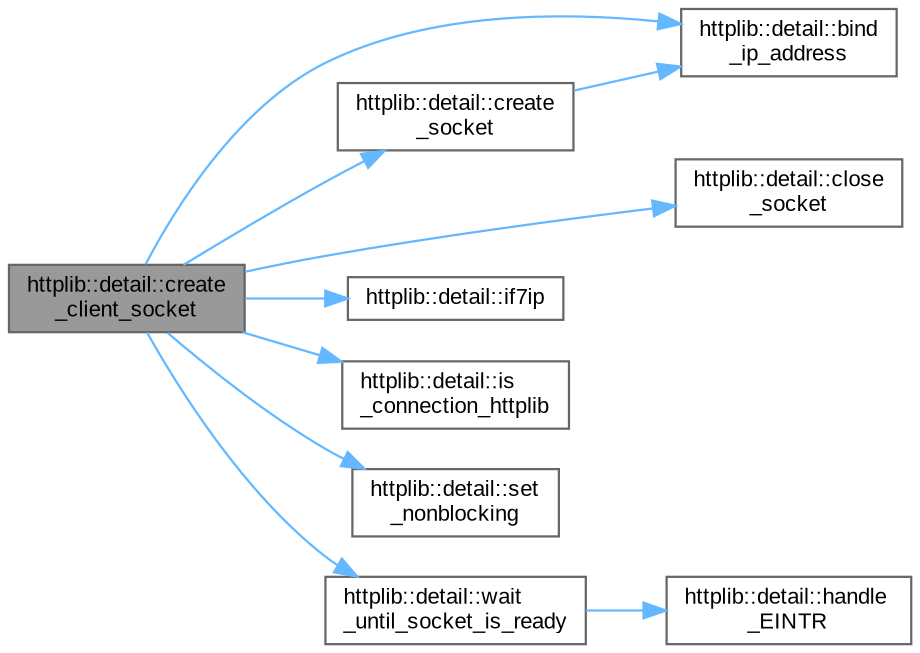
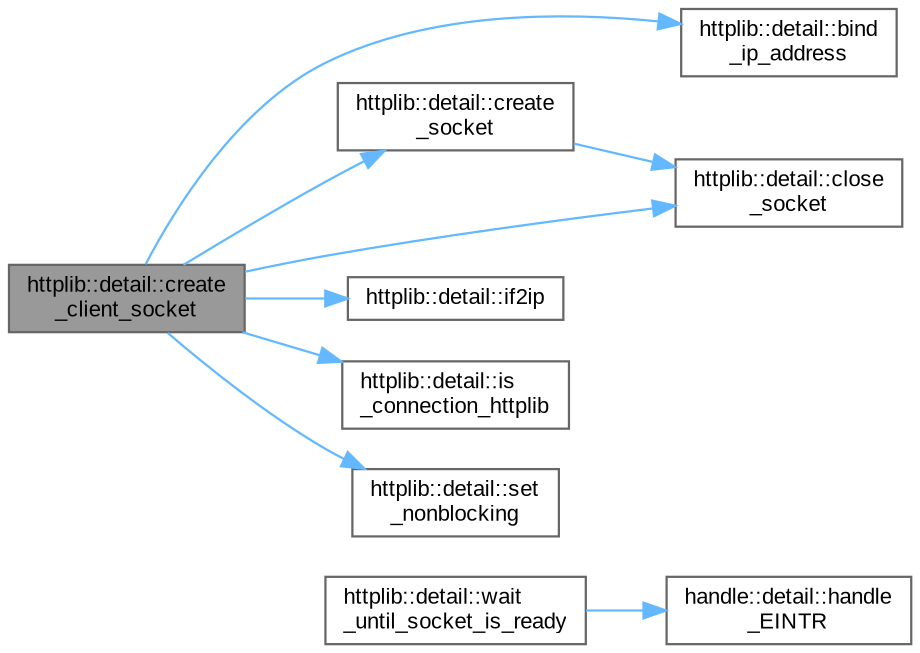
edge "httplib::detail::create _socket" -> "httplib::detail::bind _ip_address": now "httplib::detail::create _socket" -> "httplib::detail::close _socket"
node "httplib::detail::if7ip": label "httplib::detail::if7ip" -> "httplib::detail::if2ip"
edge "httplib::detail::create _client_socket" -> "httplib::detail::wait _until_socket_is_ready": removed
node "httplib::detail::handle _EINTR": label "httplib::detail::handle _EINTR" -> "handle::detail::handle _EINTR"
